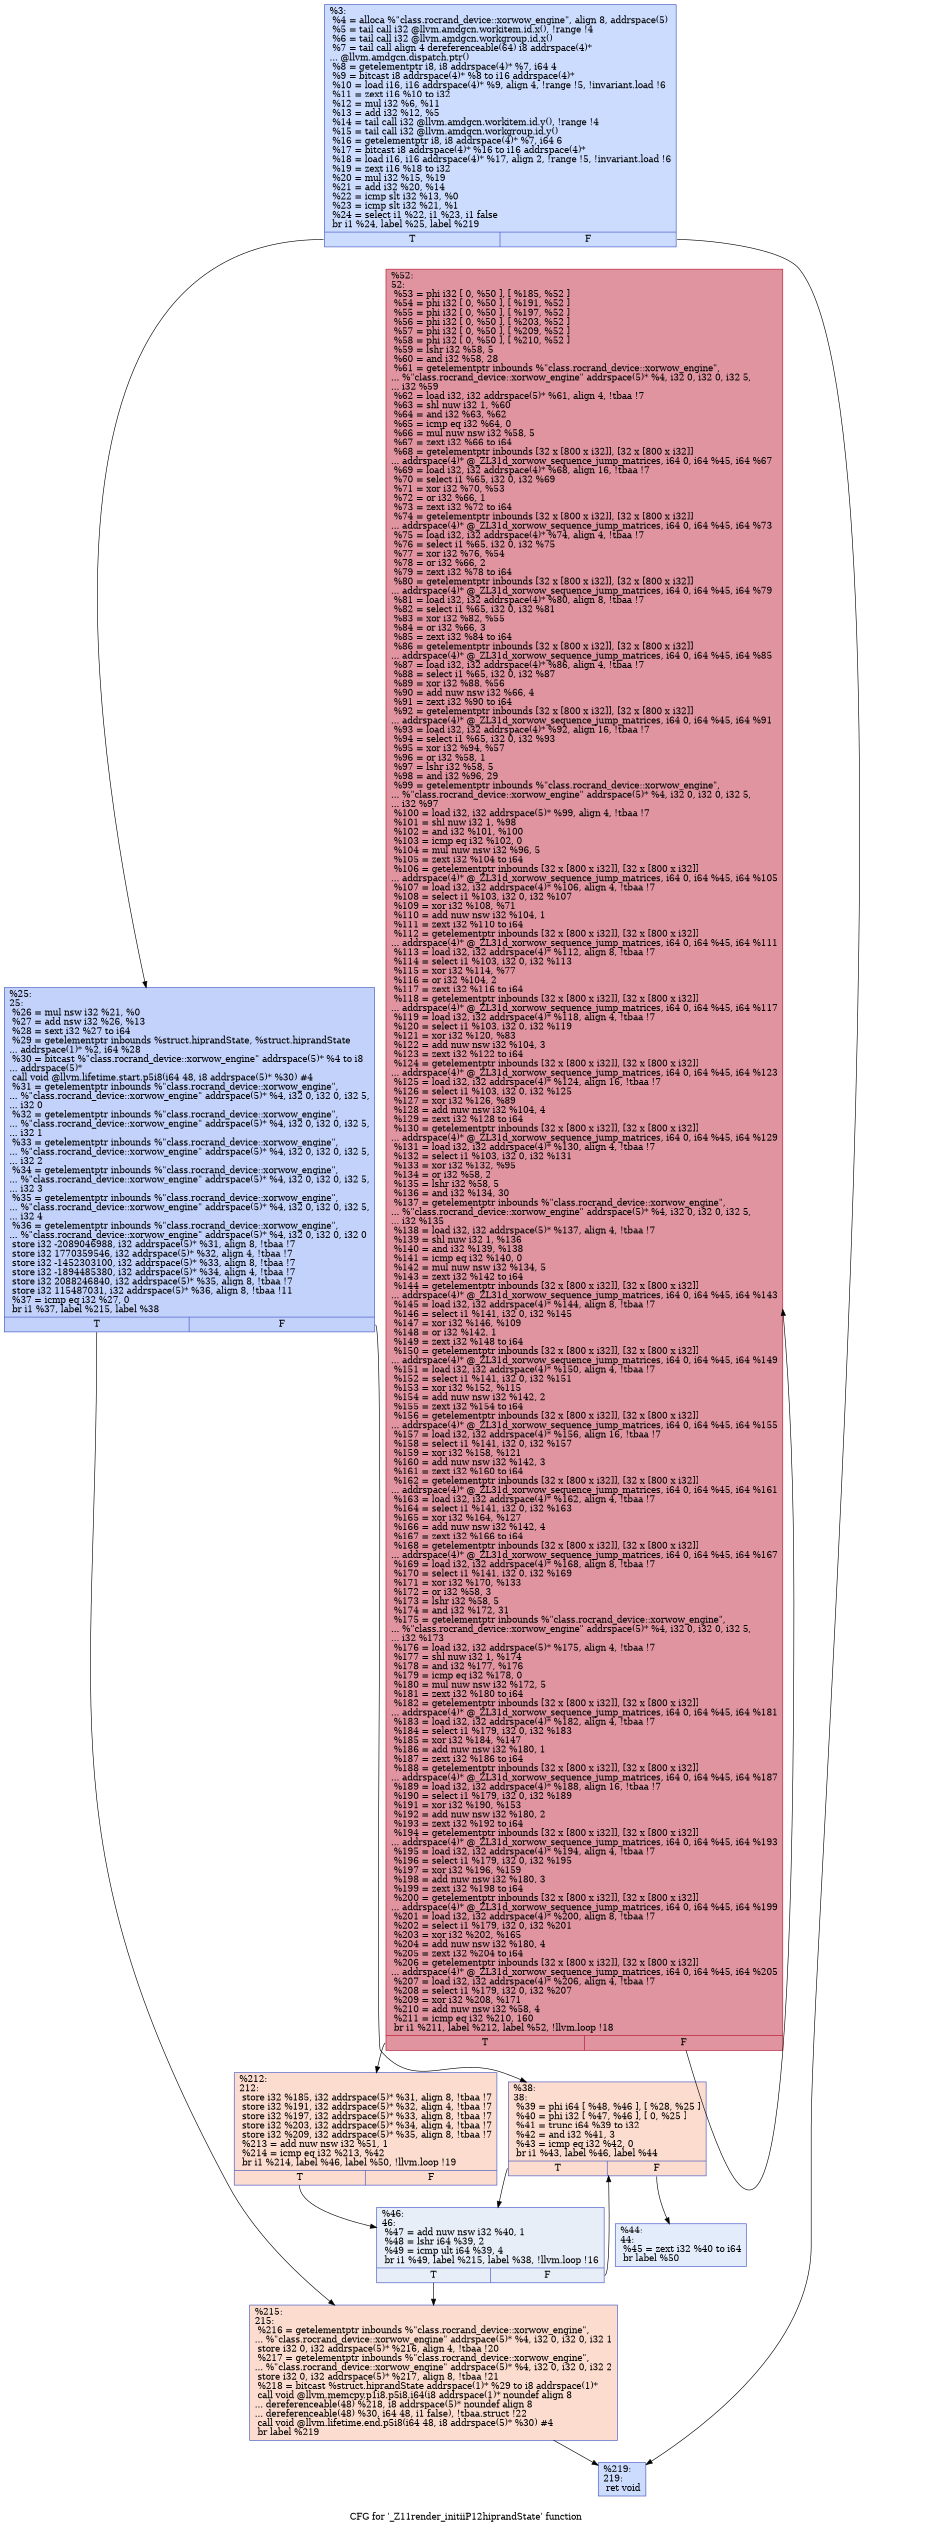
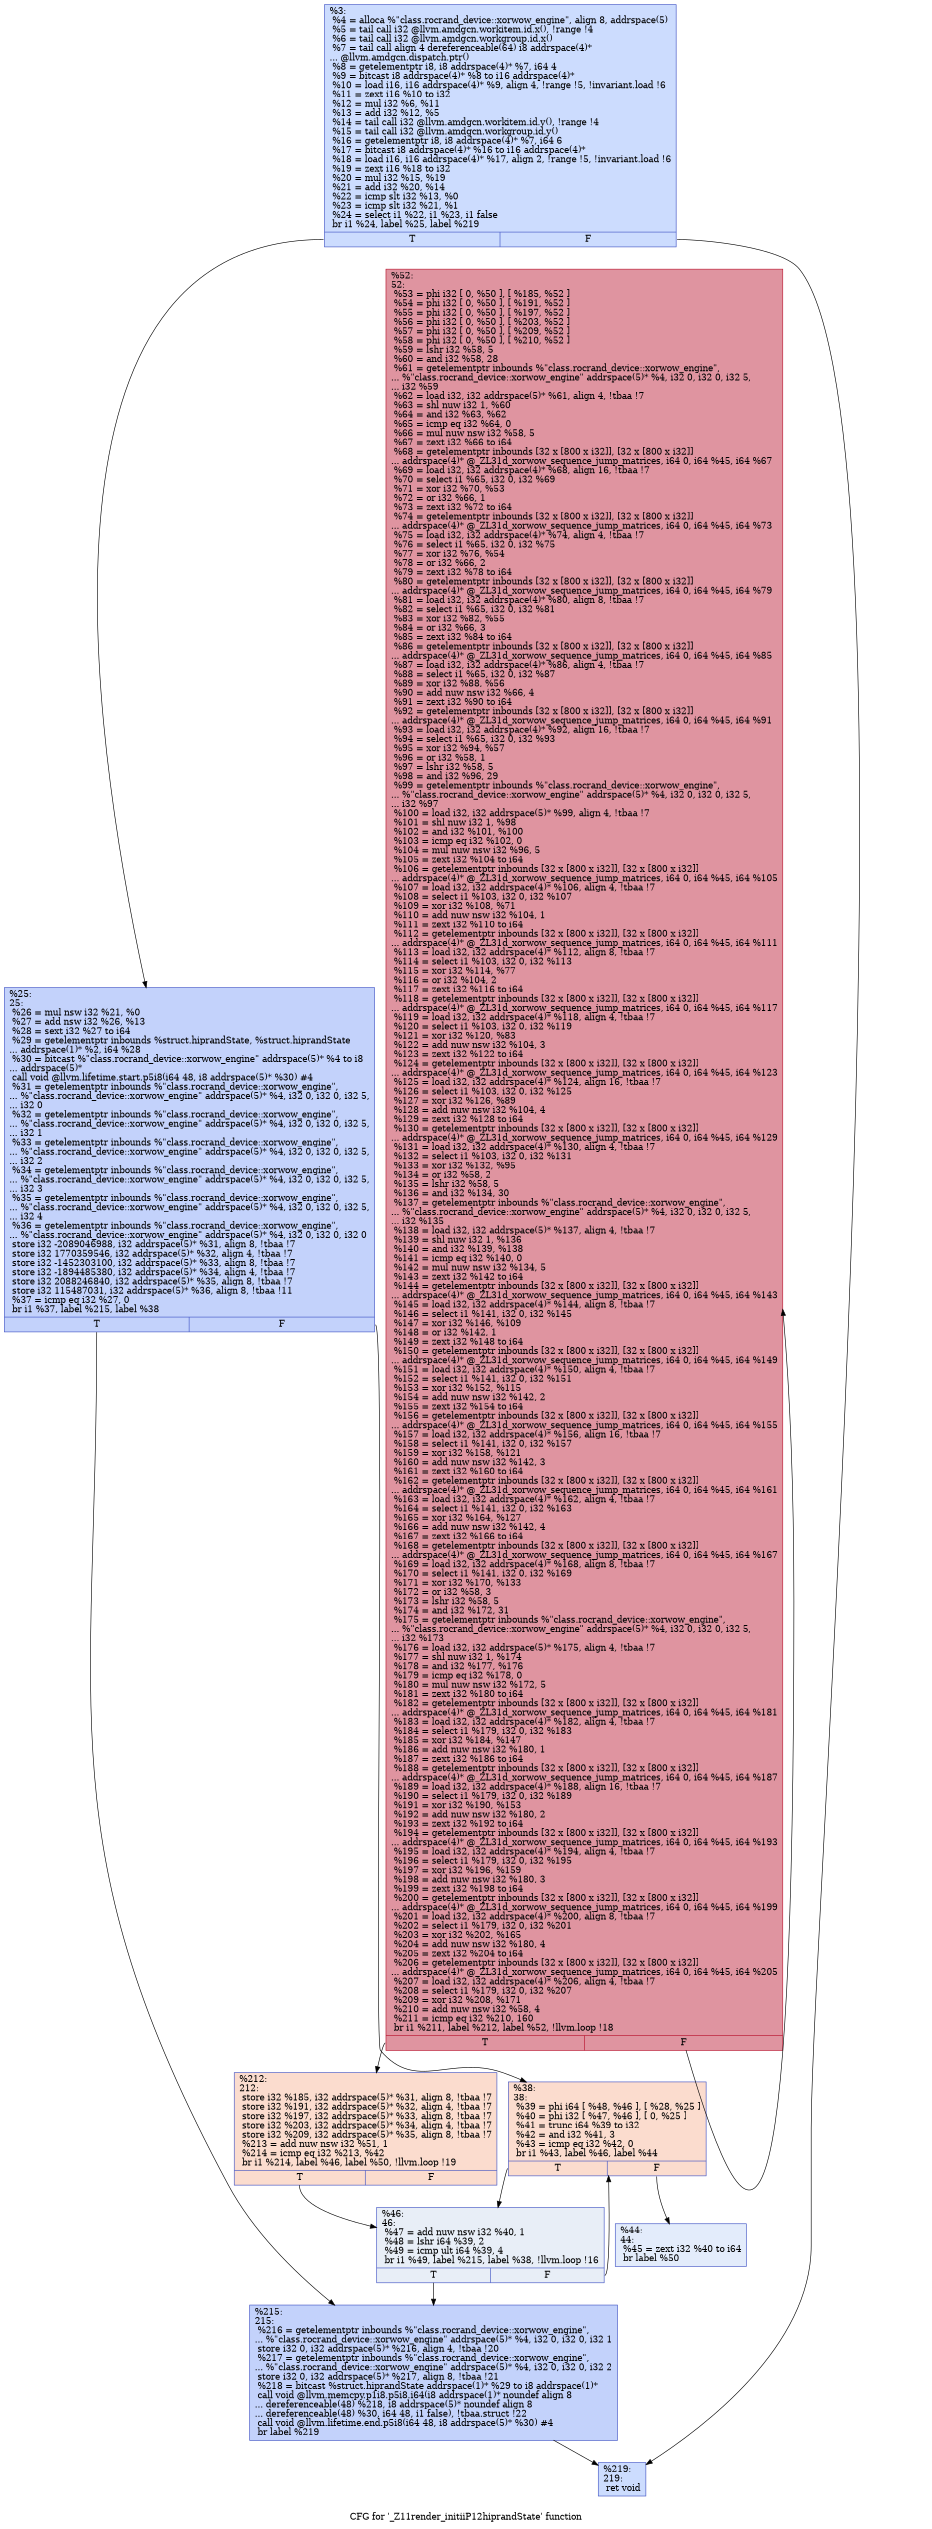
node "%215:": fillcolor #f7af9170 -> #779af770
